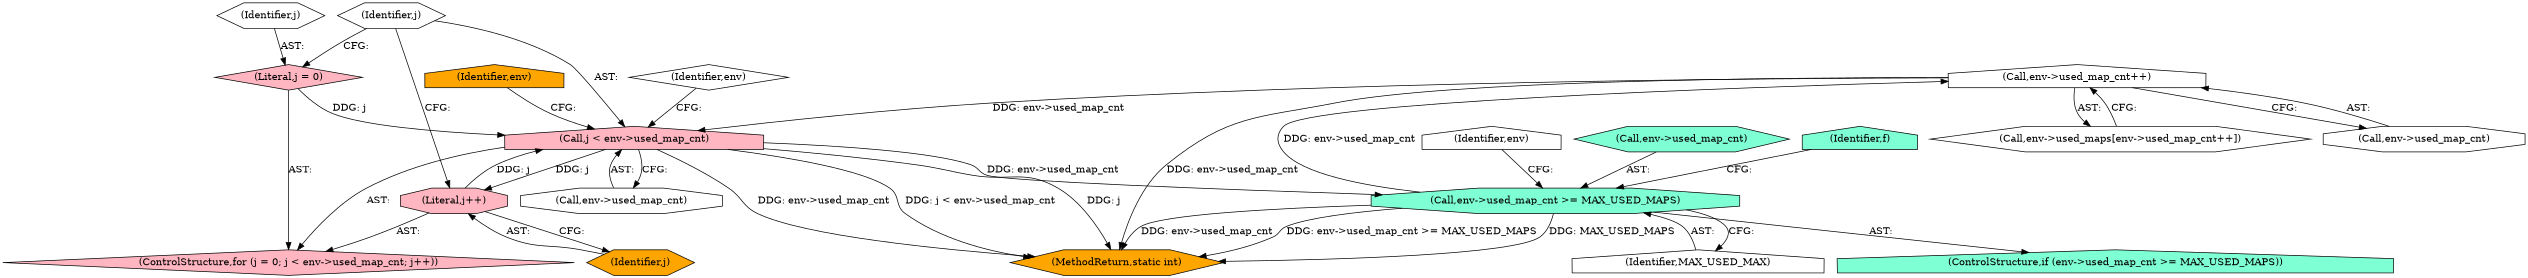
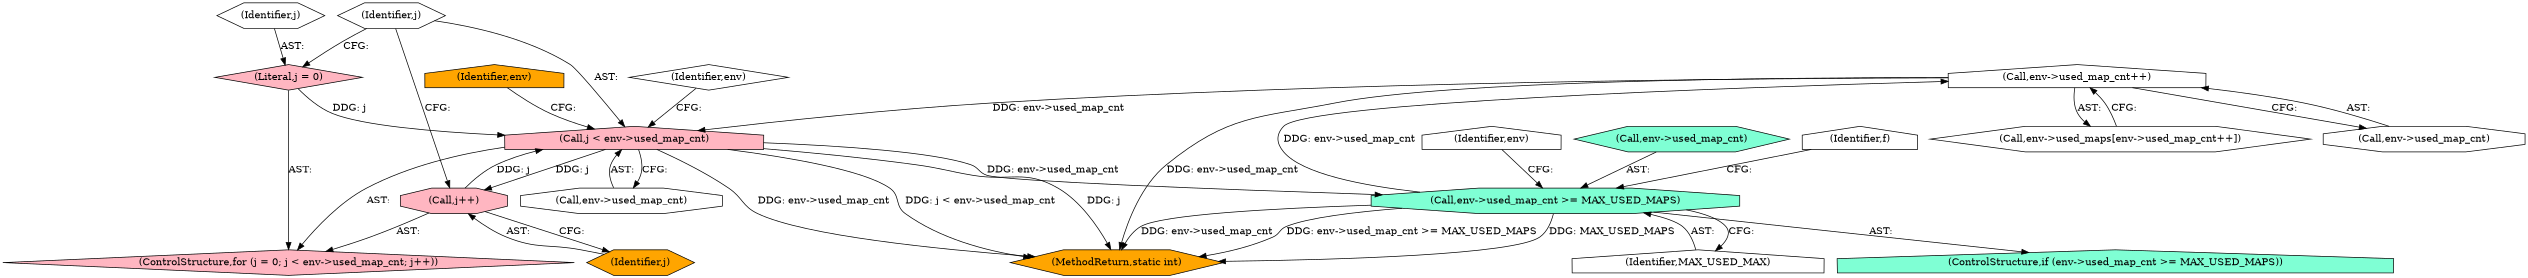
node "(Identifier,f)": fillcolor aquamarine -> white
node "(Literal,j++)": label "(Literal,j++)" -> "(Call,j++)"
